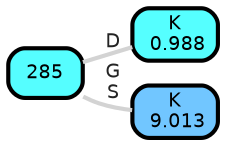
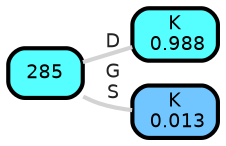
node "K 9.013": label "K 9.013" -> "K 0.013"
